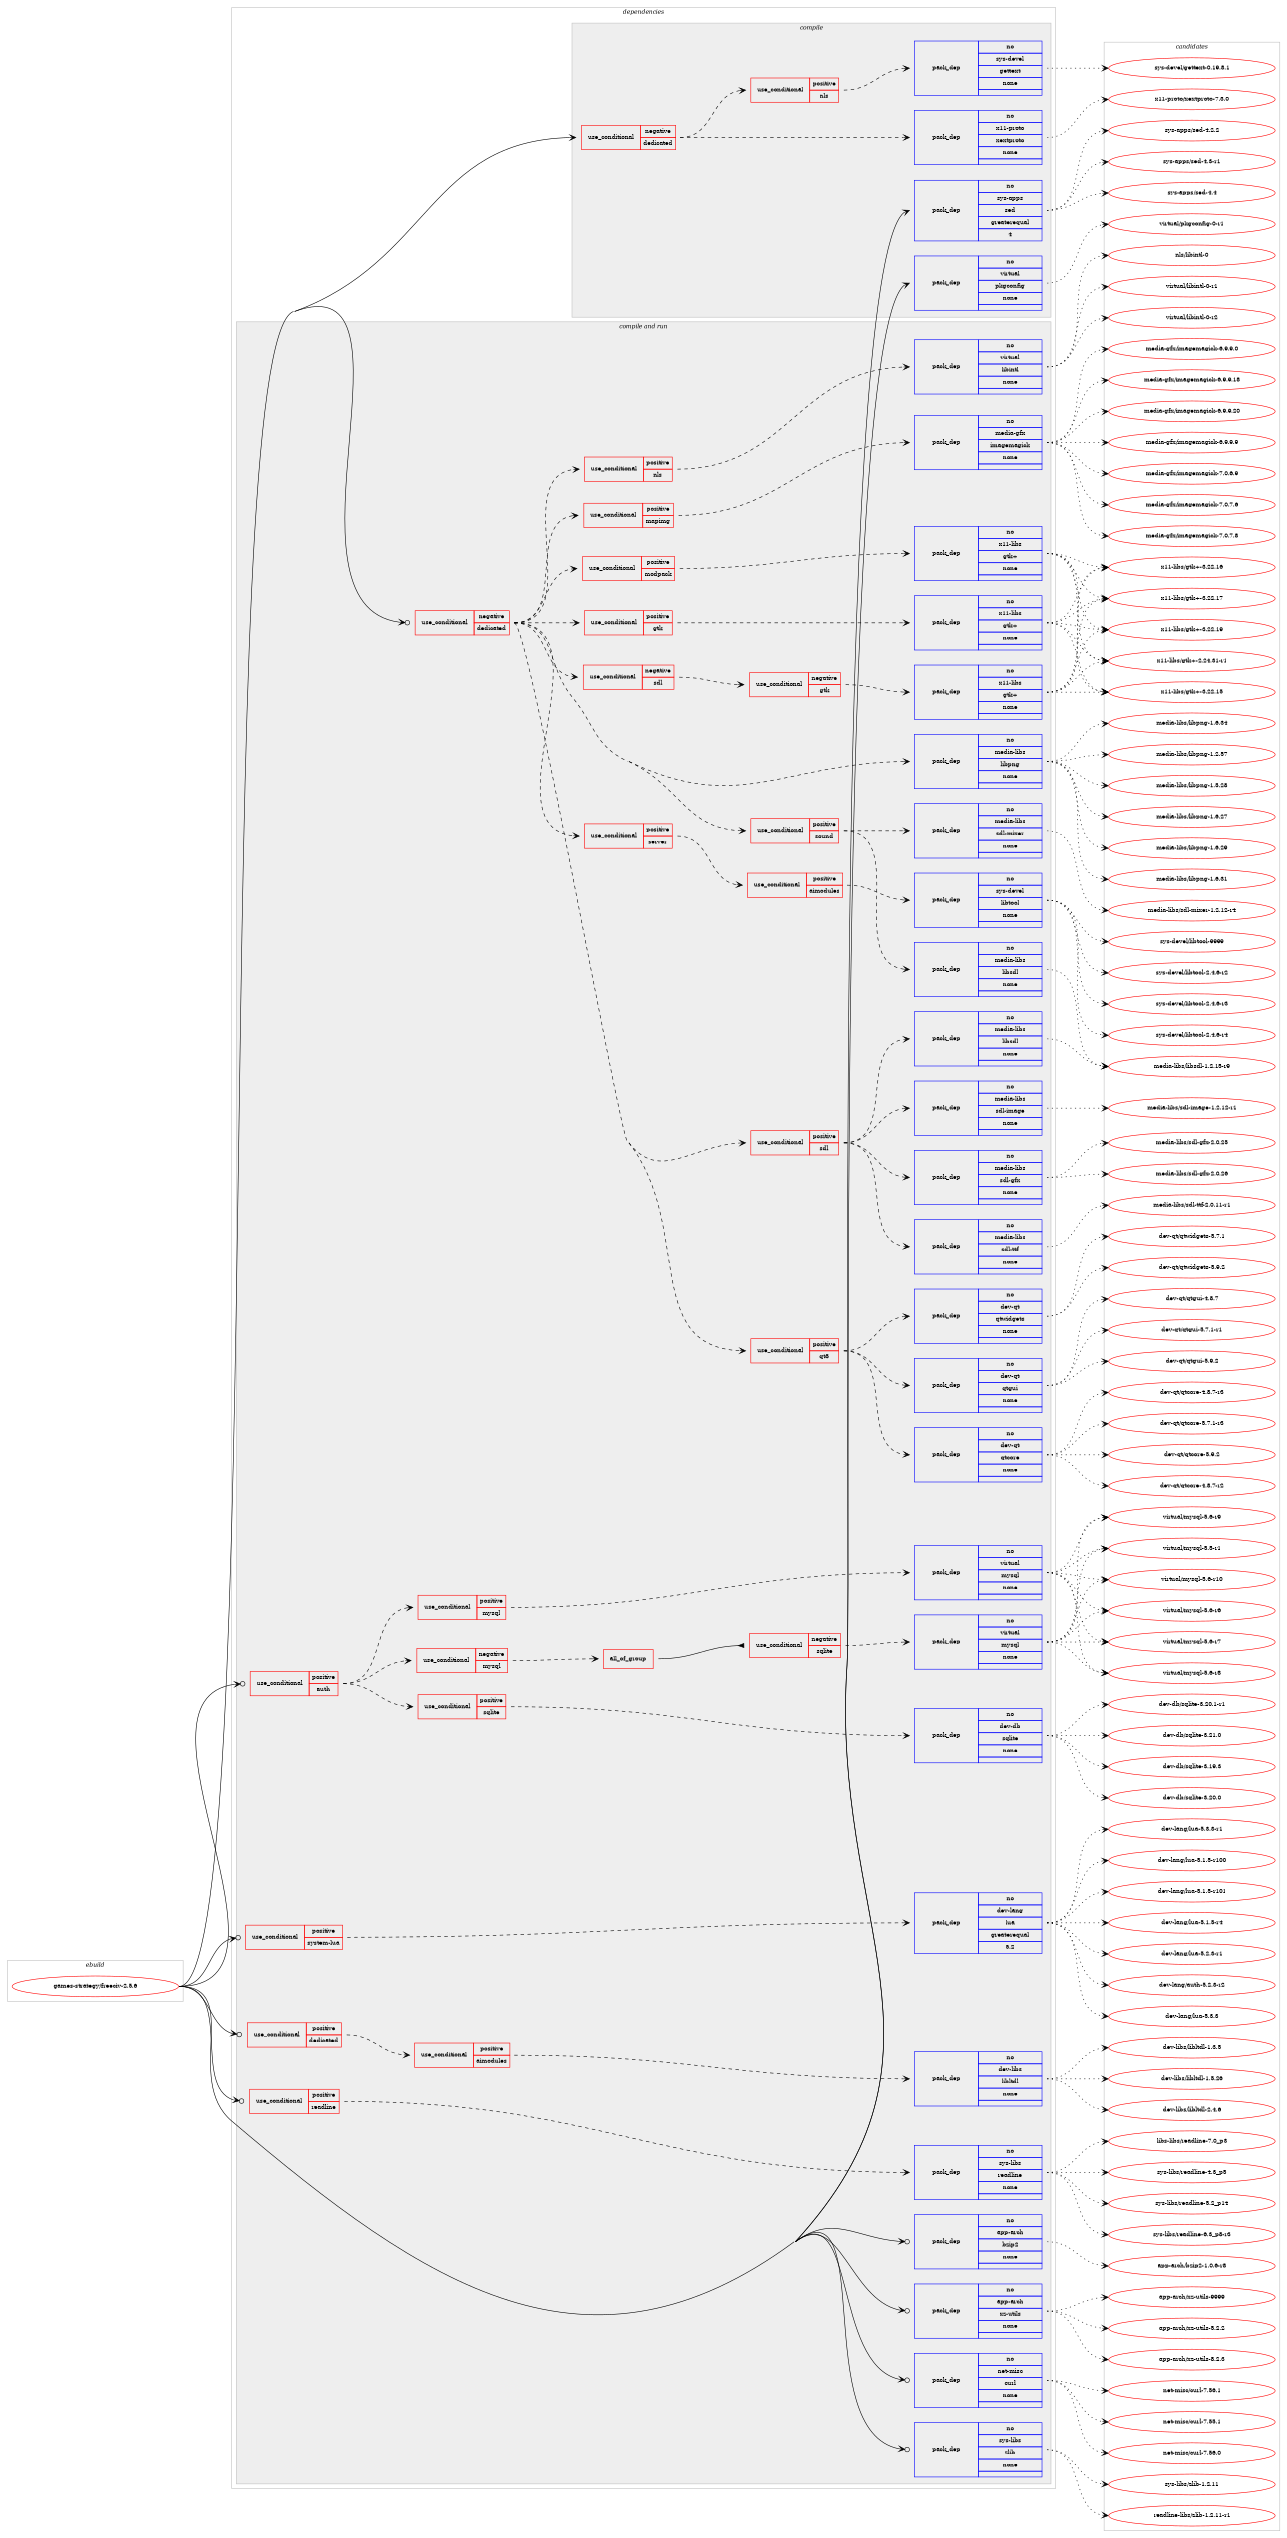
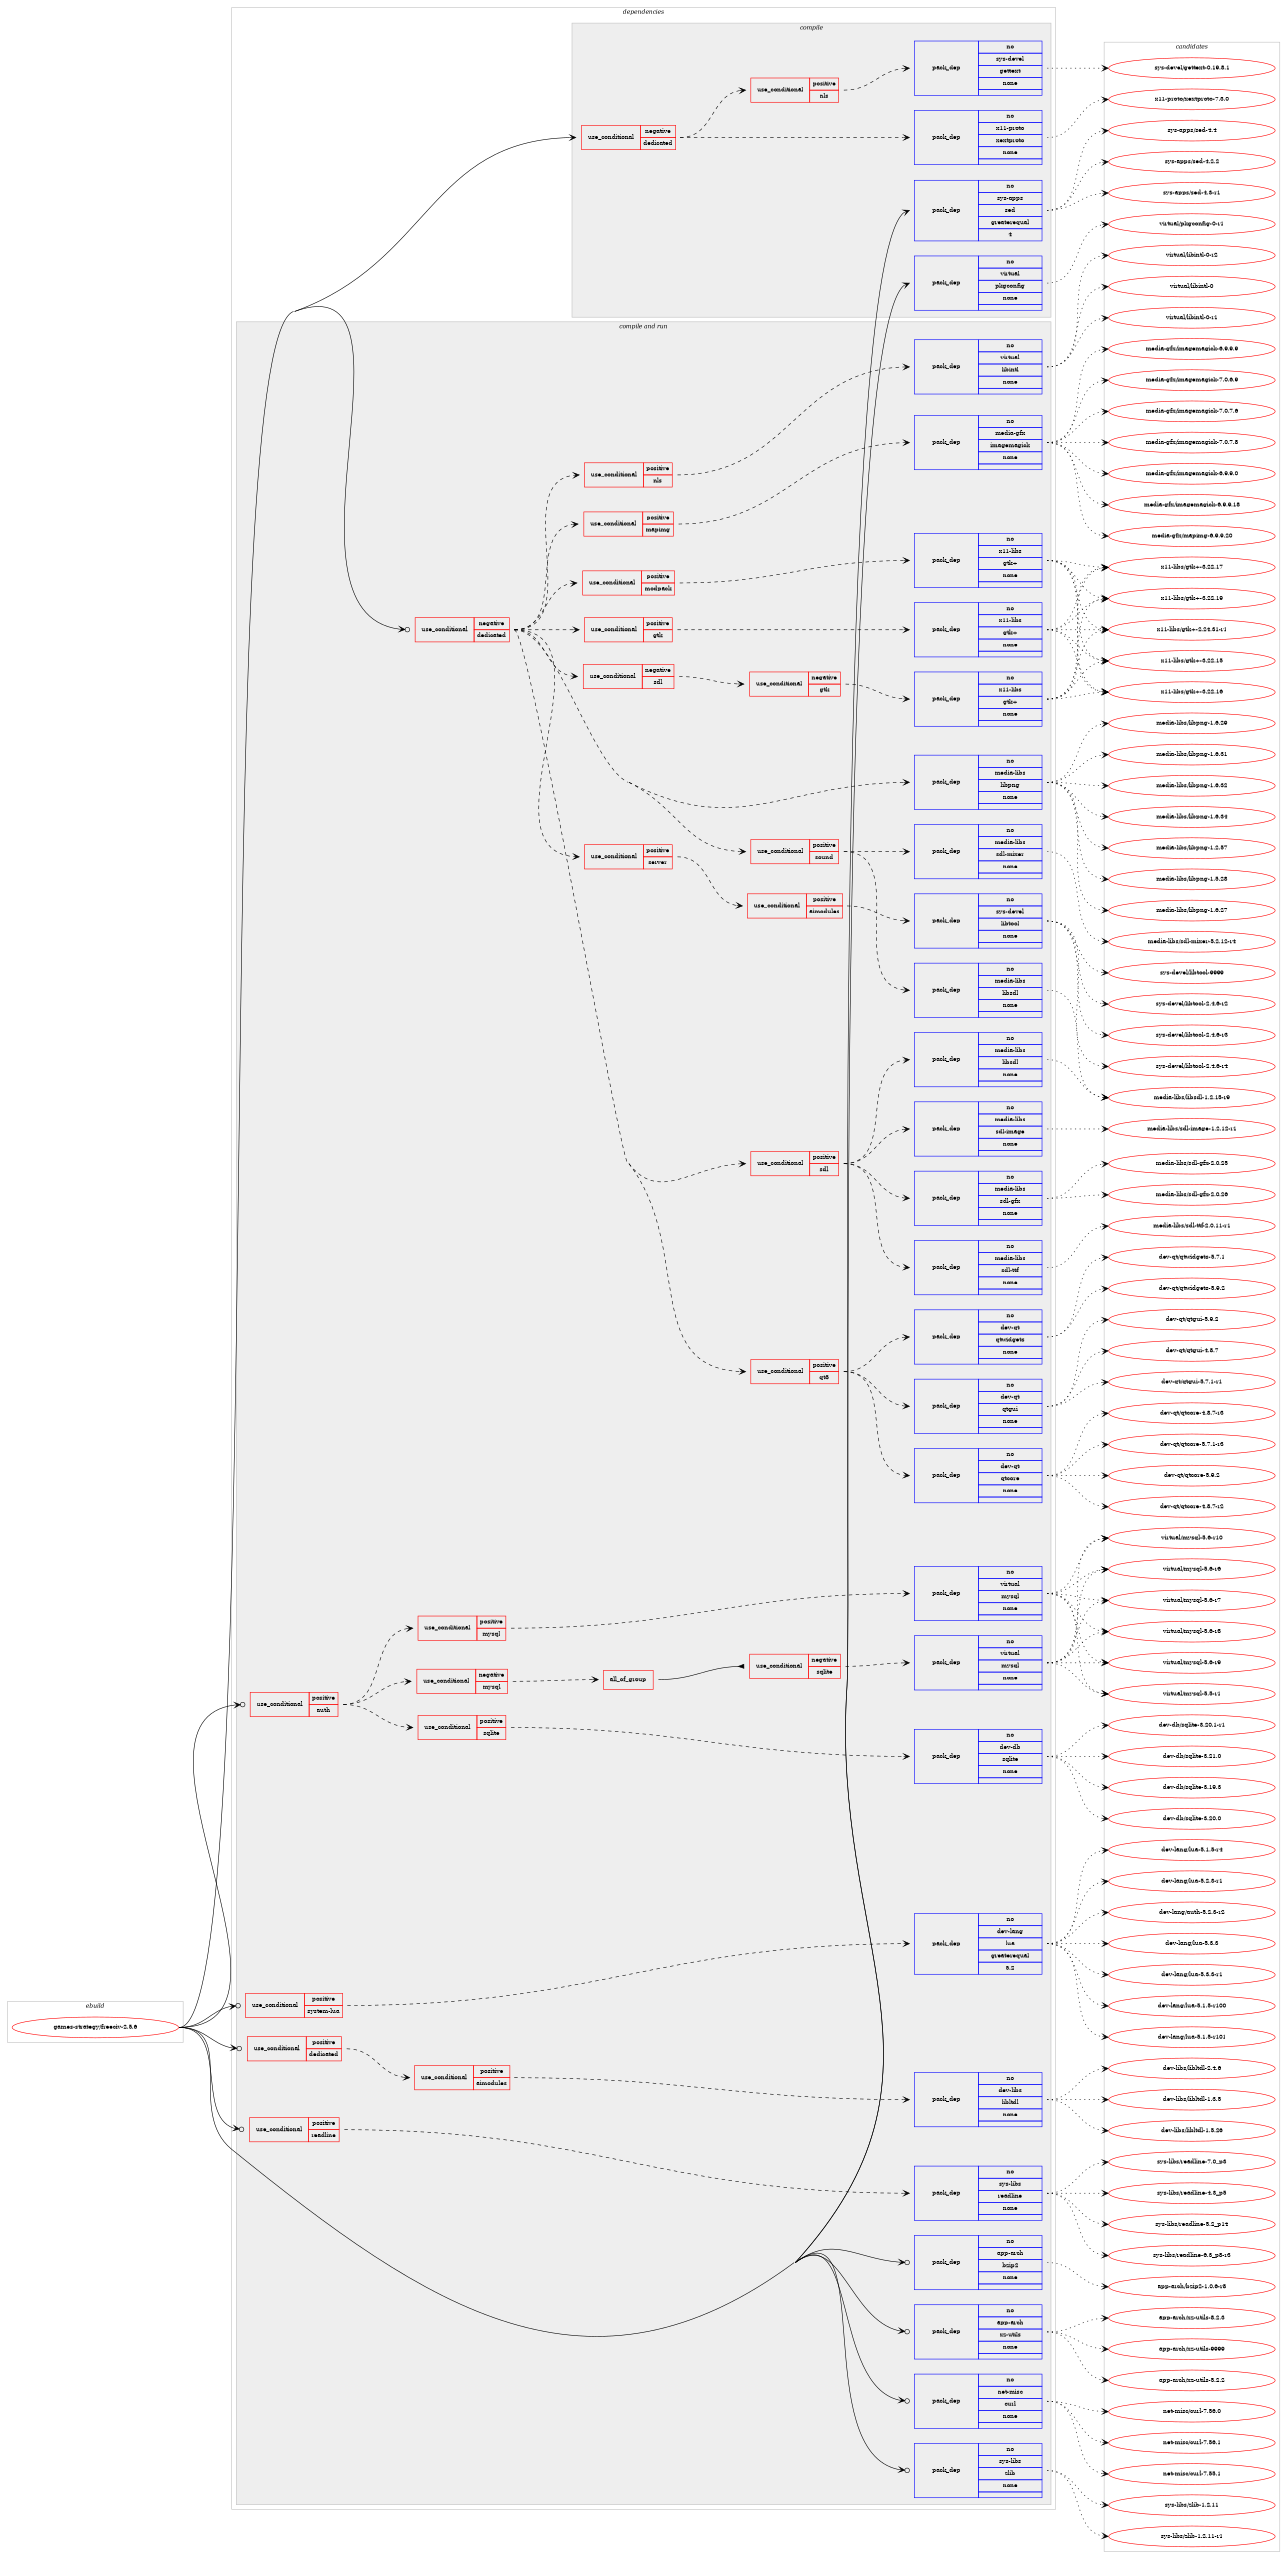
node "nls/libintl-0": label "nls/libintl-0" -> "virtual/libintl-0"
node "media-gfx/imagemagick-6.9.9.20": label "media-gfx/imagemagick-6.9.9.20" -> "media-gfx/mapimg-6.9.9.20"
node "media-libs/libpng-1.6.32": added
node "media-libs/sdl-mixer-1.2.12-r4": label "media-libs/sdl-mixer-1.2.12-r4" -> "media-libs/sdl-mixer-5.2.12-r4"
node "libs-libs/readline-7.0_p3": label "libs-libs/readline-7.0_p3" -> "sys-libs/readline-7.0_p3"
node "readline-libs/zlib-1.2.11-r1": label "readline-libs/zlib-1.2.11-r1" -> "sys-libs/zlib-1.2.11-r1"
